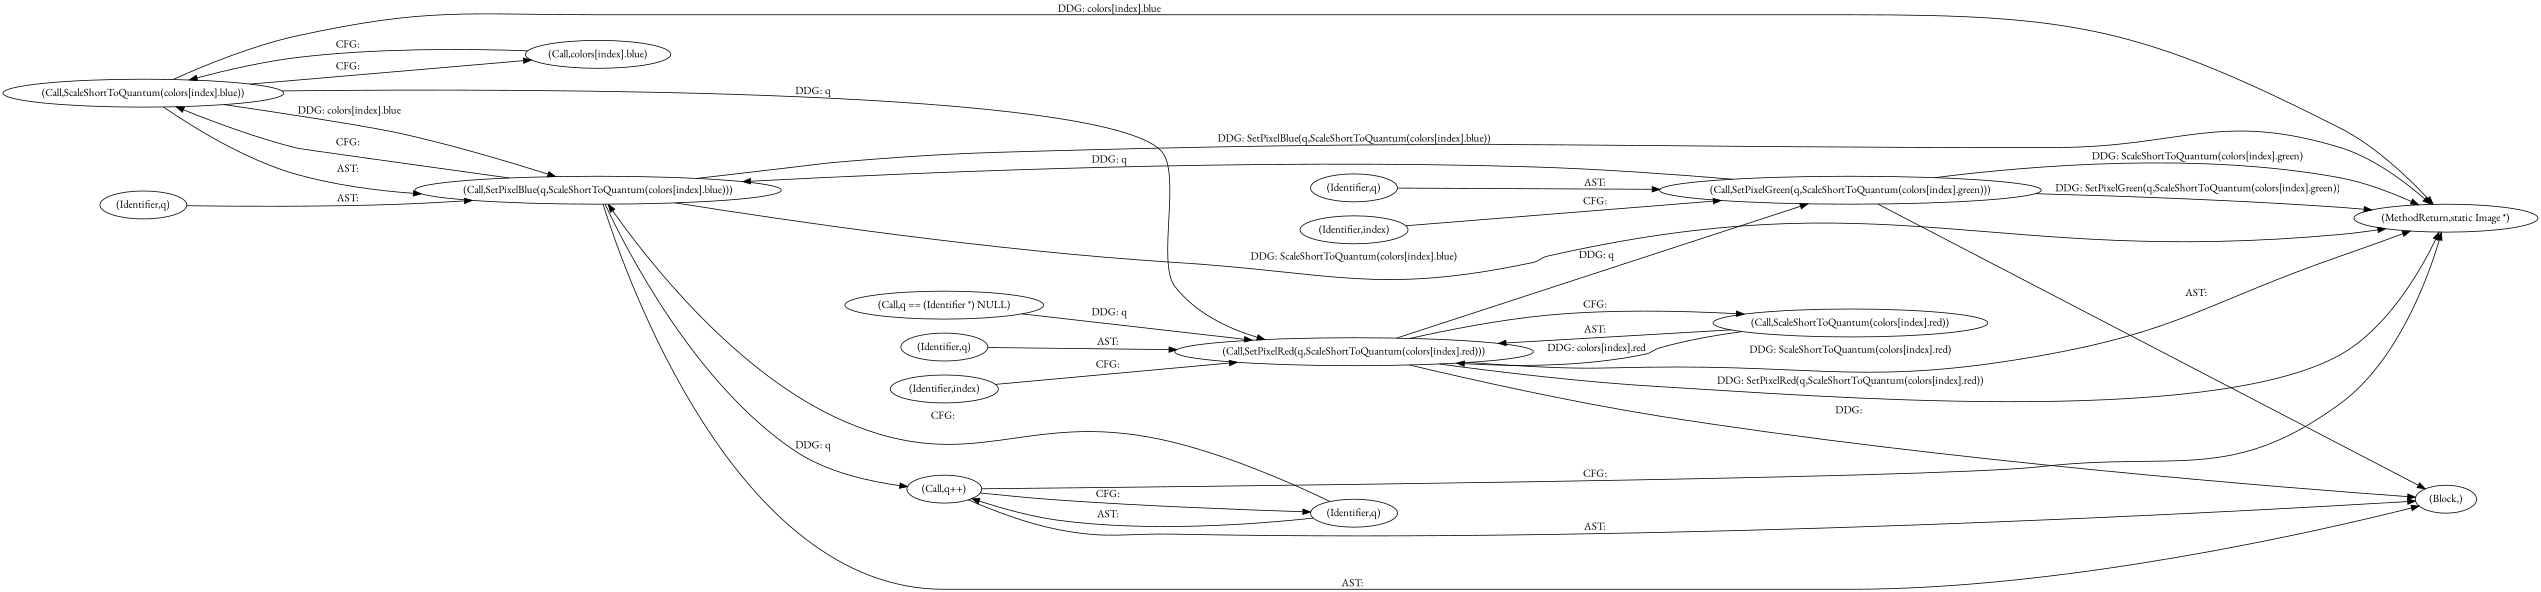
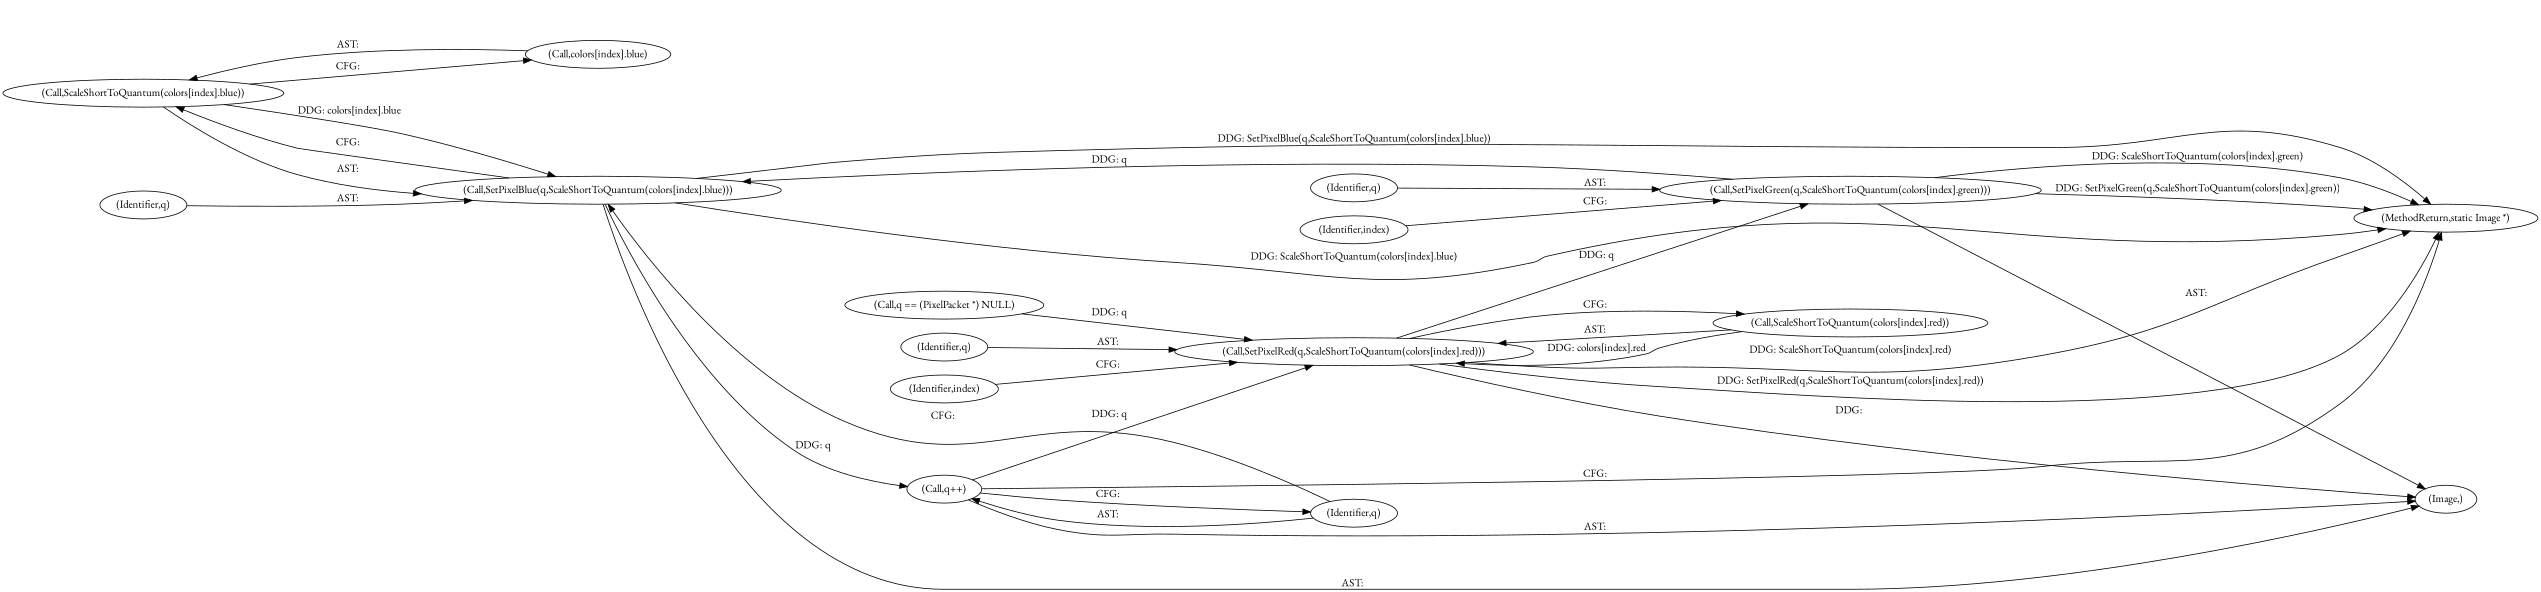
edge "(Call,ScaleShortToQuantum(colors[index].blue))" -> "(MethodReturn,static Image *)": removed, label "DDG: colors[index].blue"
edge "(Call,colors[index].blue)" -> "(Call,ScaleShortToQuantum(colors[index].blue))": label "CFG: " -> "AST: "
edge "(Call,ScaleShortToQuantum(colors[index].blue))" -> "(Call,SetPixelRed(q,ScaleShortToQuantum(colors[index].red)))": now "(Call,q++)" -> "(Call,SetPixelRed(q,ScaleShortToQuantum(colors[index].red)))"
node "(Call,q == (Identifier *) NULL)": label "(Call,q == (Identifier *) NULL)" -> "(Call,q == (PixelPacket *) NULL)"
node "(Block,)": label "(Block,)" -> "(Image,)"
